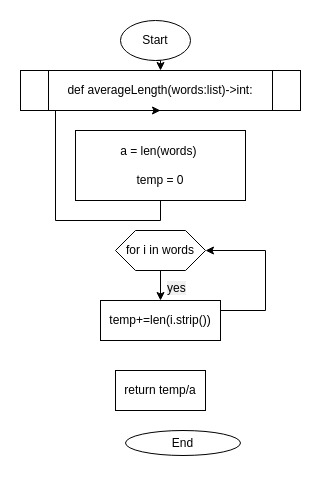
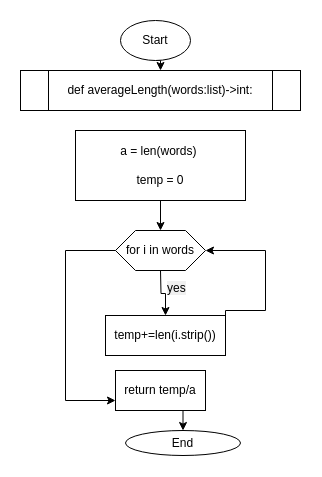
edge "a = len(words) temp = 0" -> "def averageLength(words:list)->int:": now "a = len(words) temp = 0" -> "for i in words"
node "temp+=len(i.strip())": moved (161, 321) -> (166, 336)
edge "for i in words" -> "return temp/a": added
edge "return temp/a" -> "End": added
